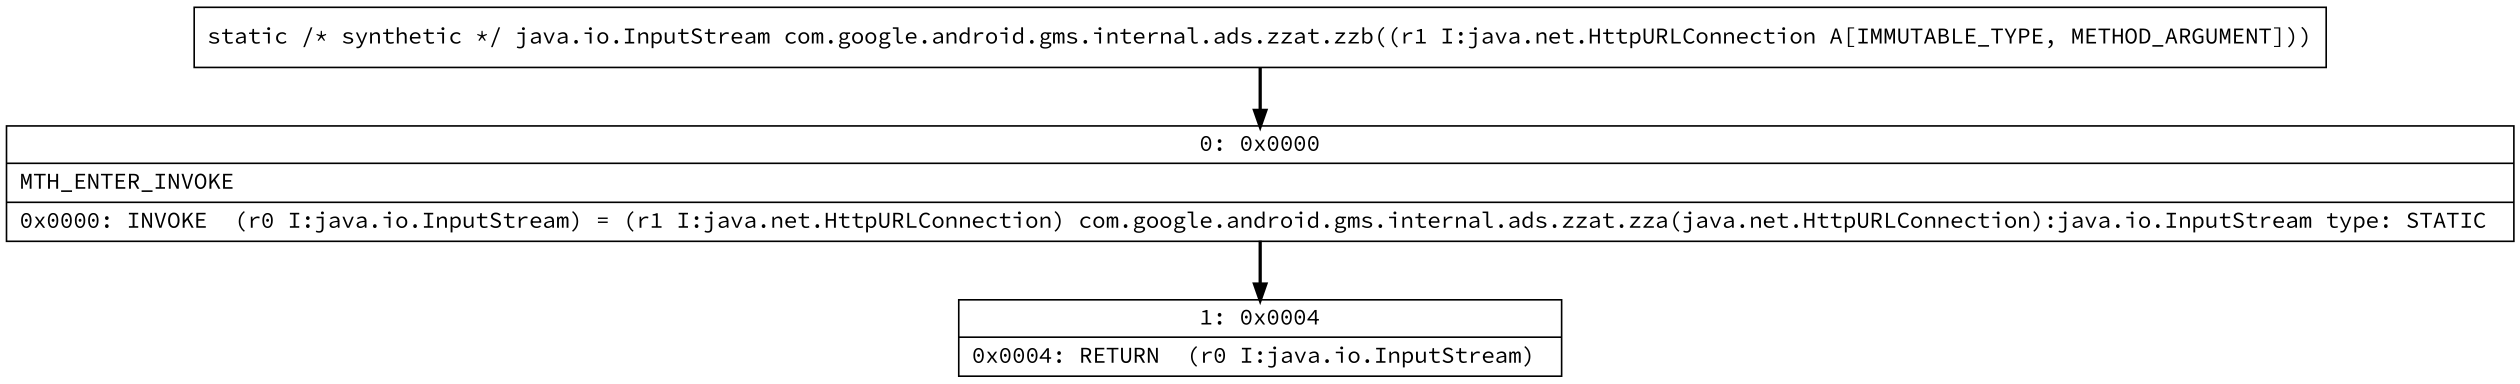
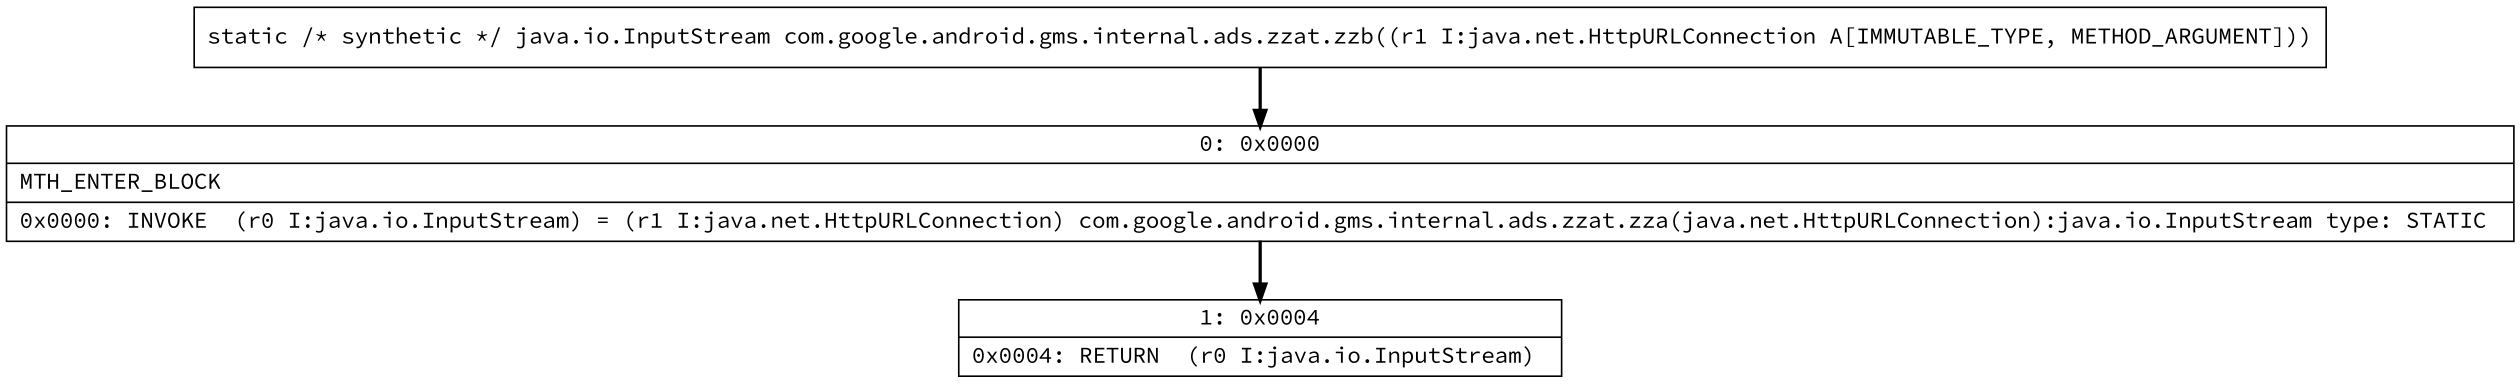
node "0: 0x0000": text "MTH_ENTER_INVOKE" -> "MTH_ENTER_BLOCK"
